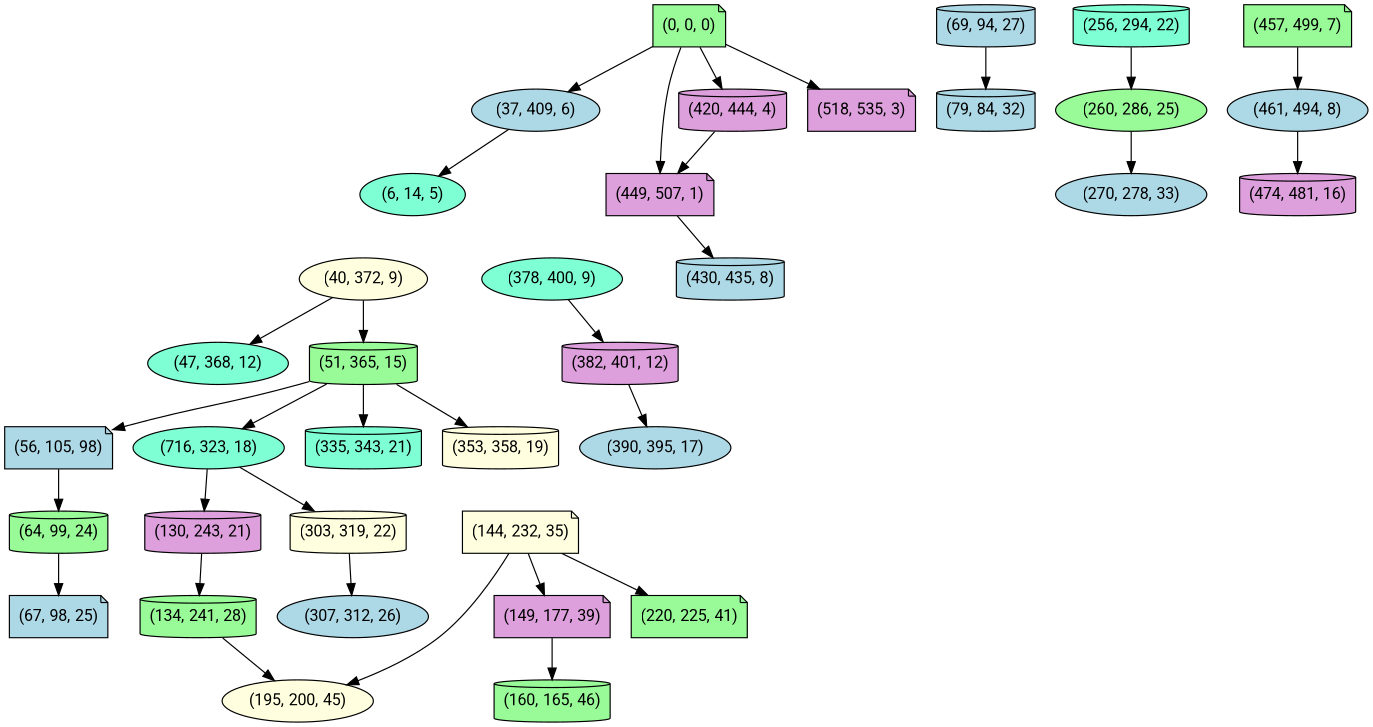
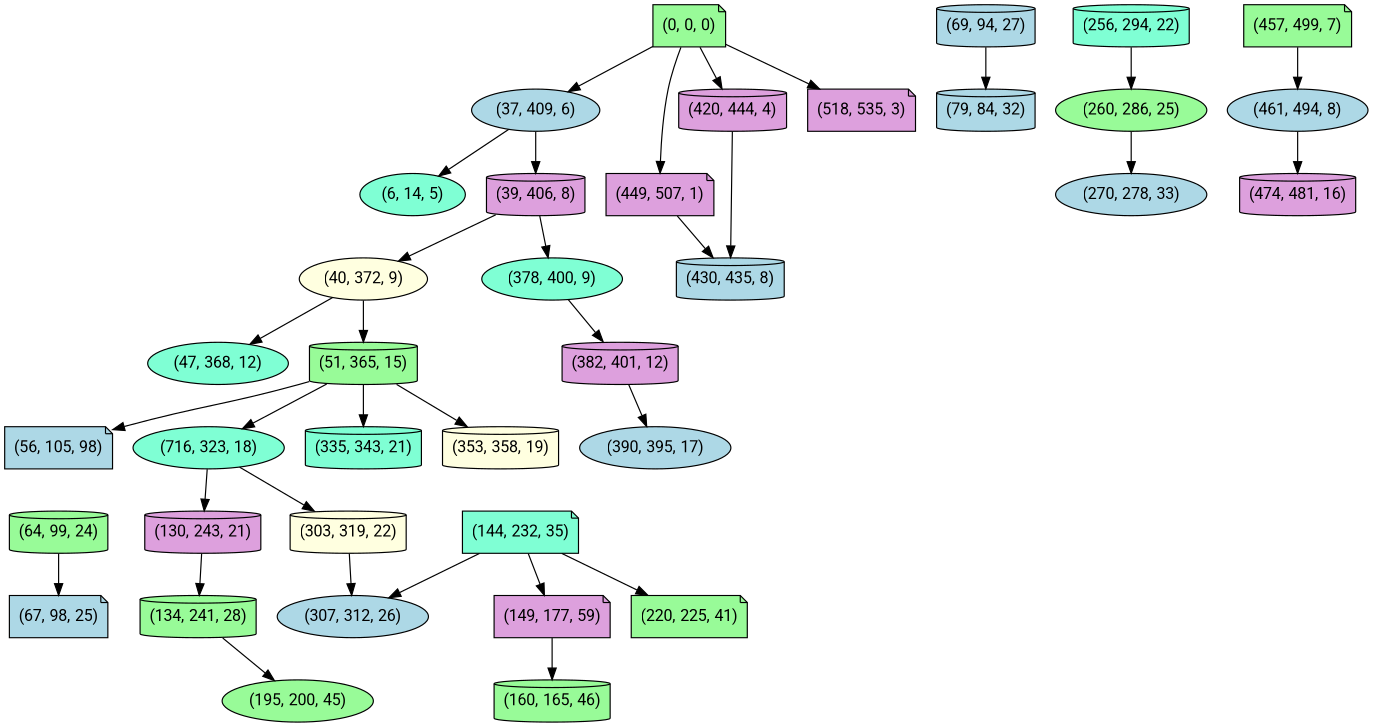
edge "(420, 444, 4)" -> "(449, 507, 1)": now "(420, 444, 4)" -> "(430, 435, 8)"
node "(39, 406, 8)": added
edge "(56, 105, 98)" -> "(64, 99, 24)": removed
node "(144, 232, 35)": fillcolor lightyellow -> aquamarine
node "(149, 177, 39)": label "(149, 177, 39)" -> "(149, 177, 59)"
edge "(144, 232, 35)" -> "(195, 200, 45)": now "(144, 232, 35)" -> "(307, 312, 26)"
node "(195, 200, 45)": fillcolor lightyellow -> palegreen
